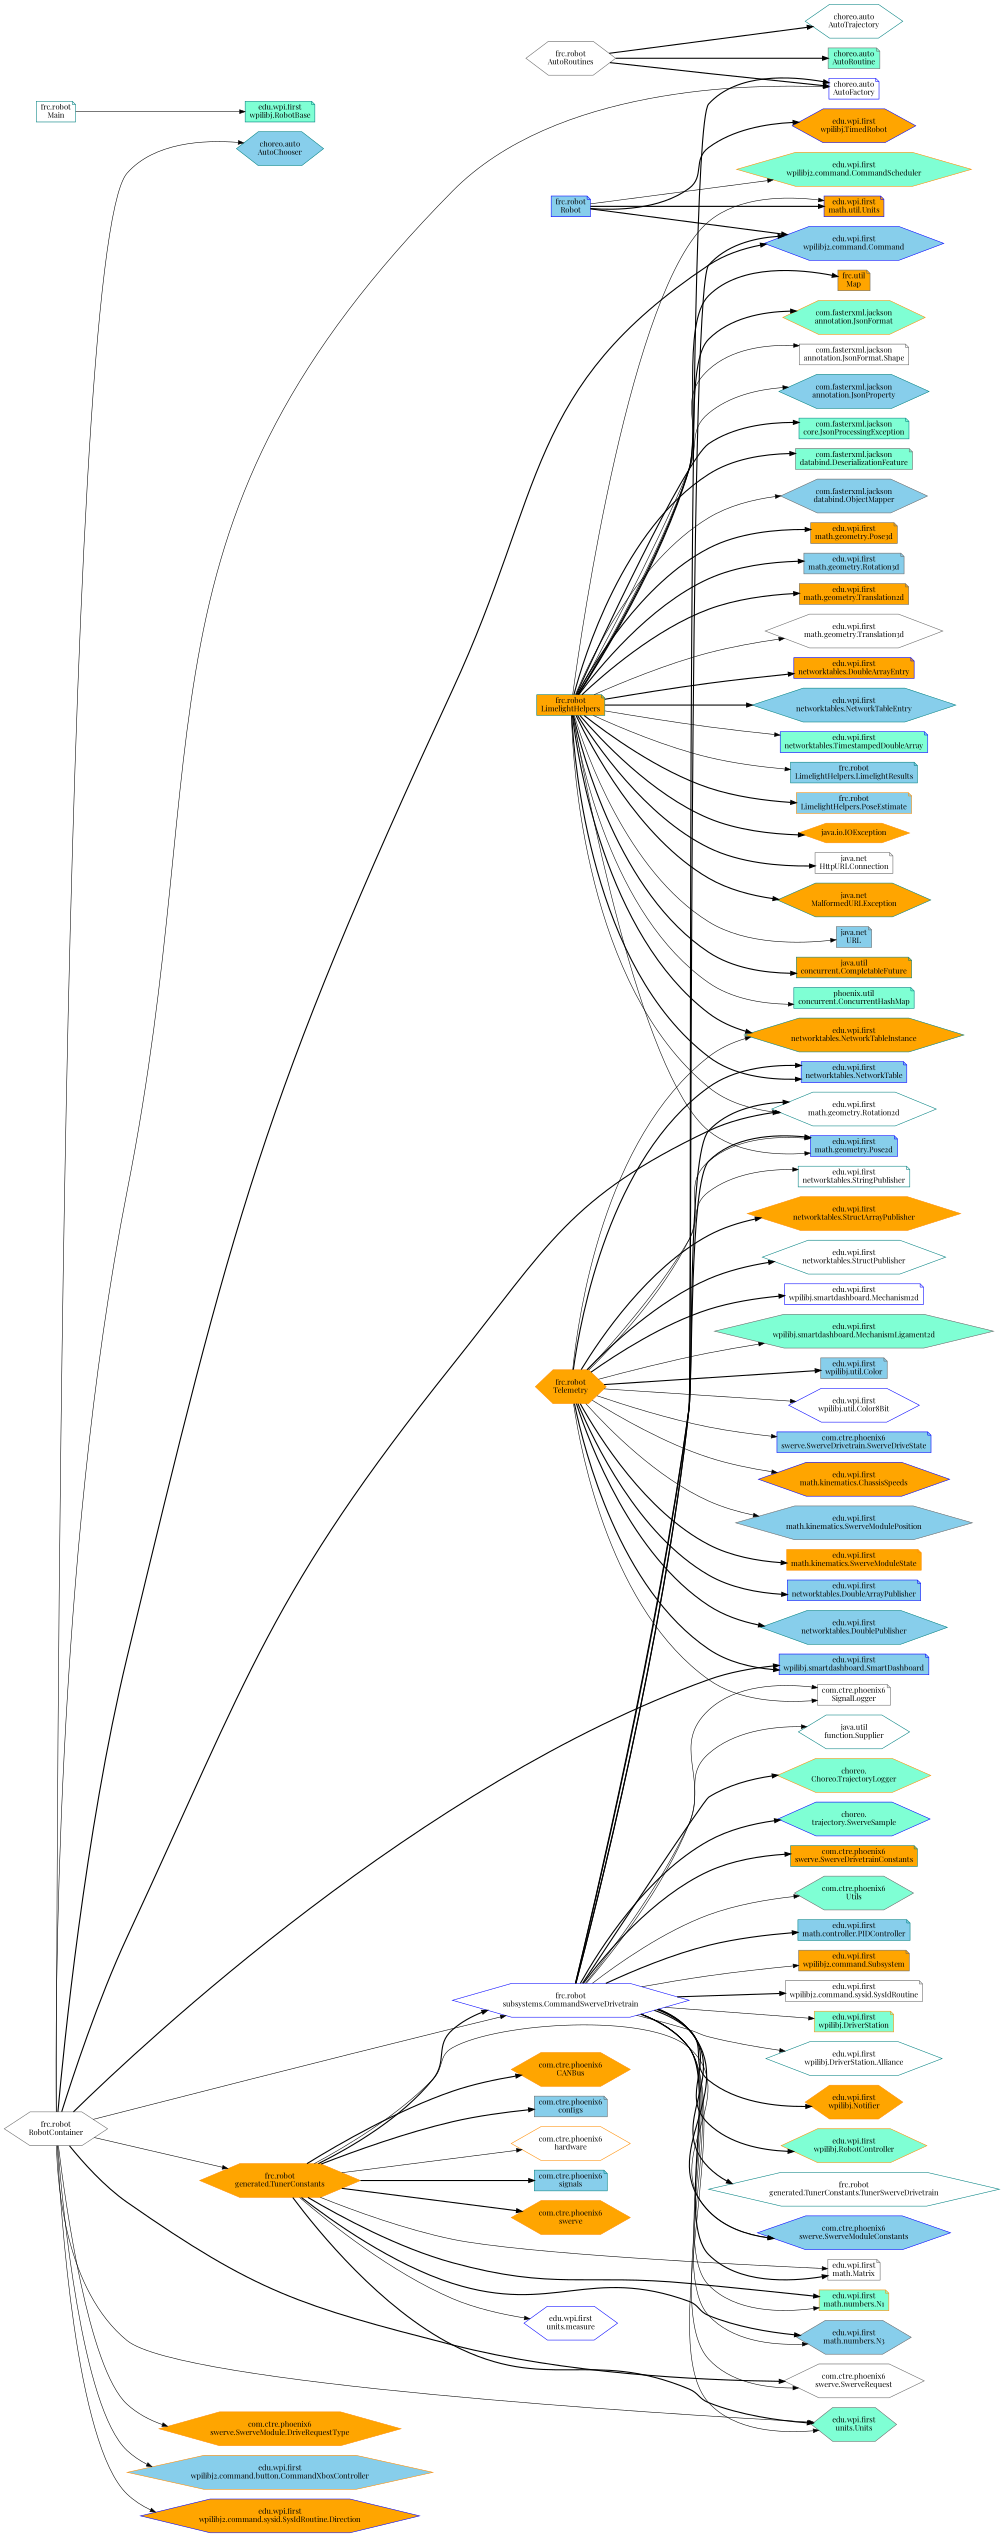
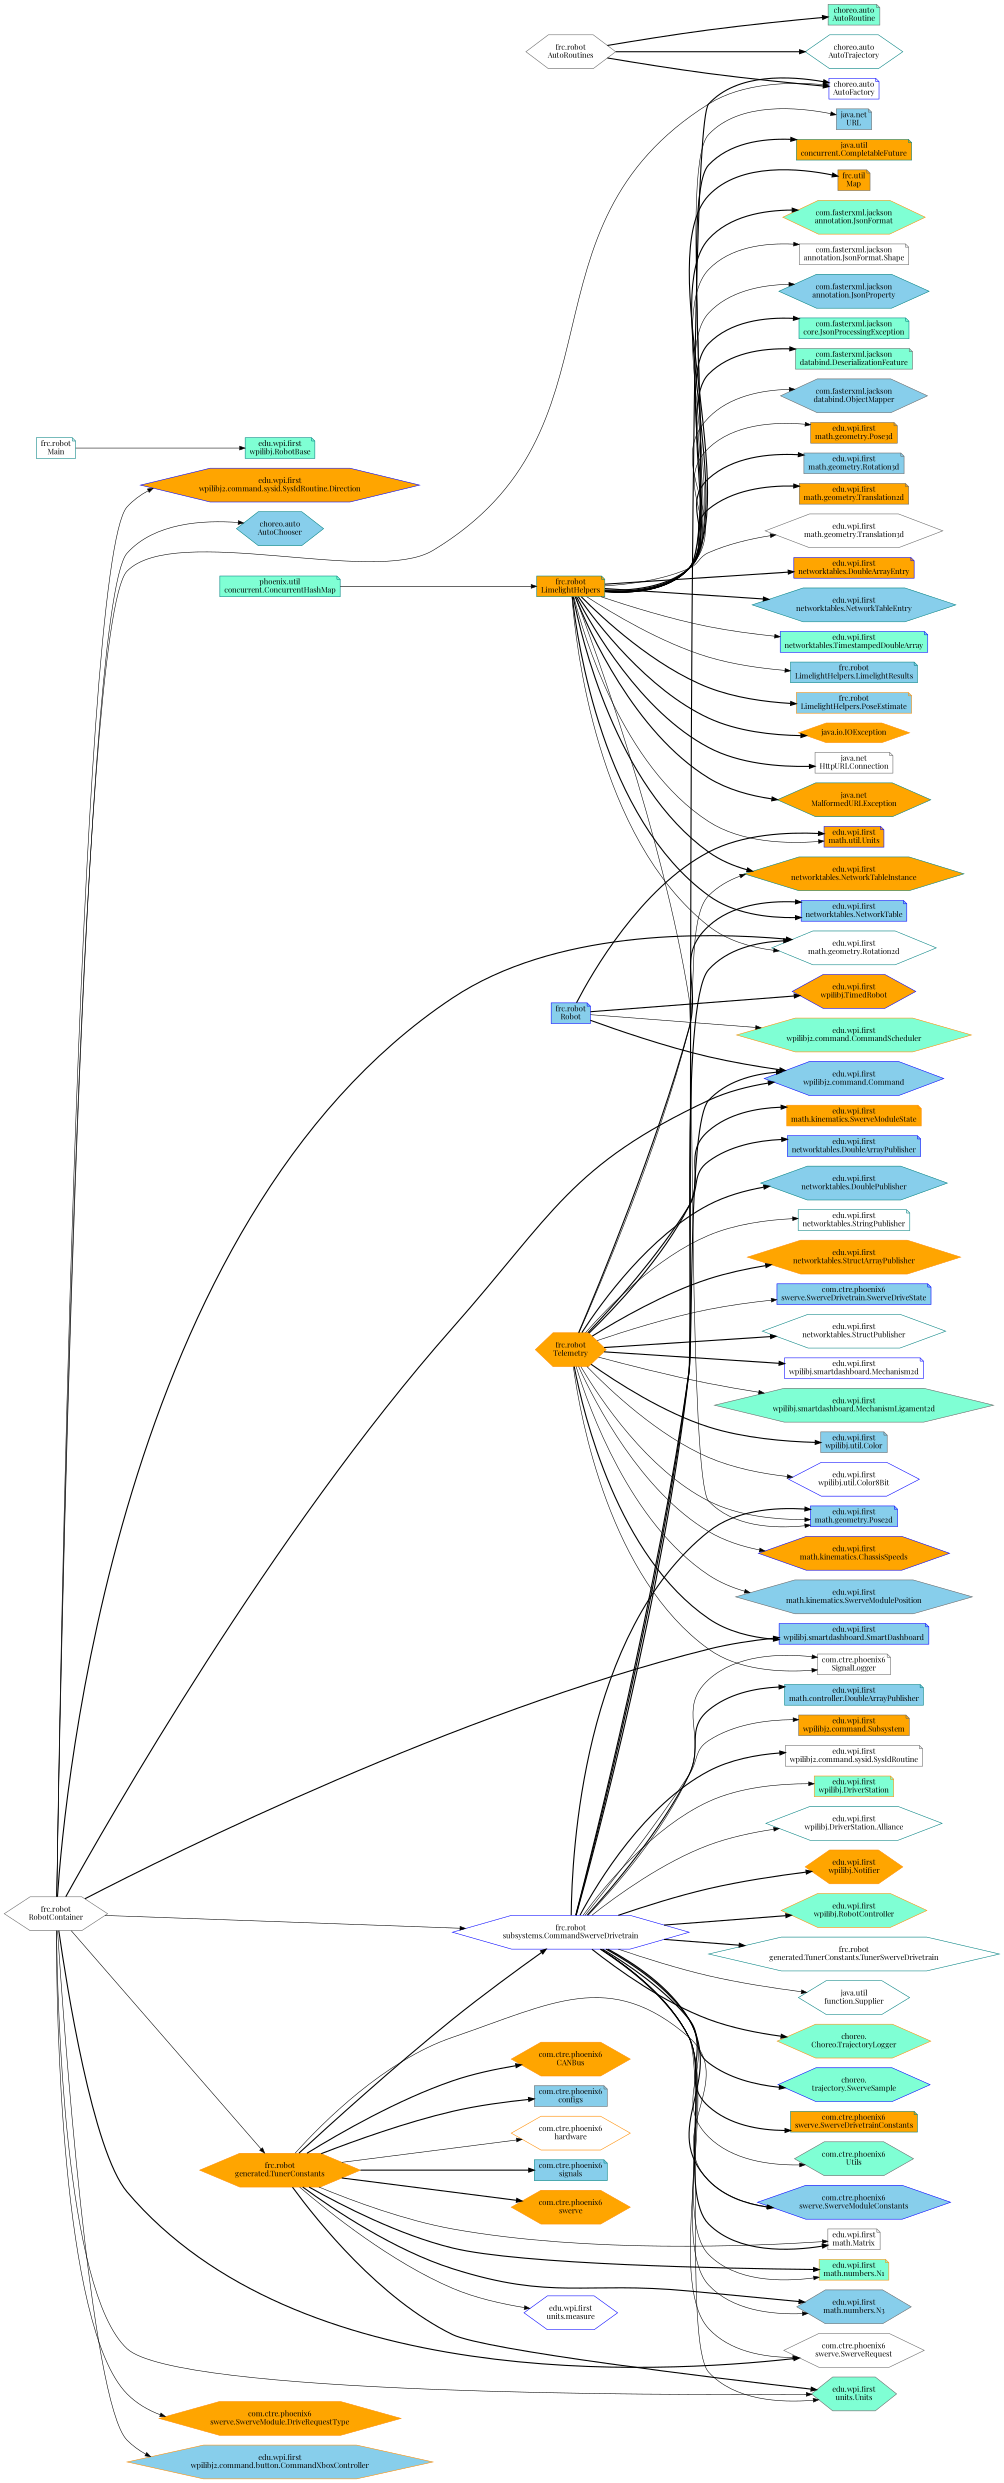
edge "frc.robot LimelightHelpers" -> "edu.wpi.first math.geometry.Pose3d": style bold -> solid
edge "frc.robot LimelightHelpers" -> "phoenix.util concurrent.ConcurrentHashMap": reversed
node "edu.wpi.first math.controller.PIDController": label "edu.wpi.first math.controller.PIDController" -> "edu.wpi.first math.controller.DoubleArrayPublisher"
